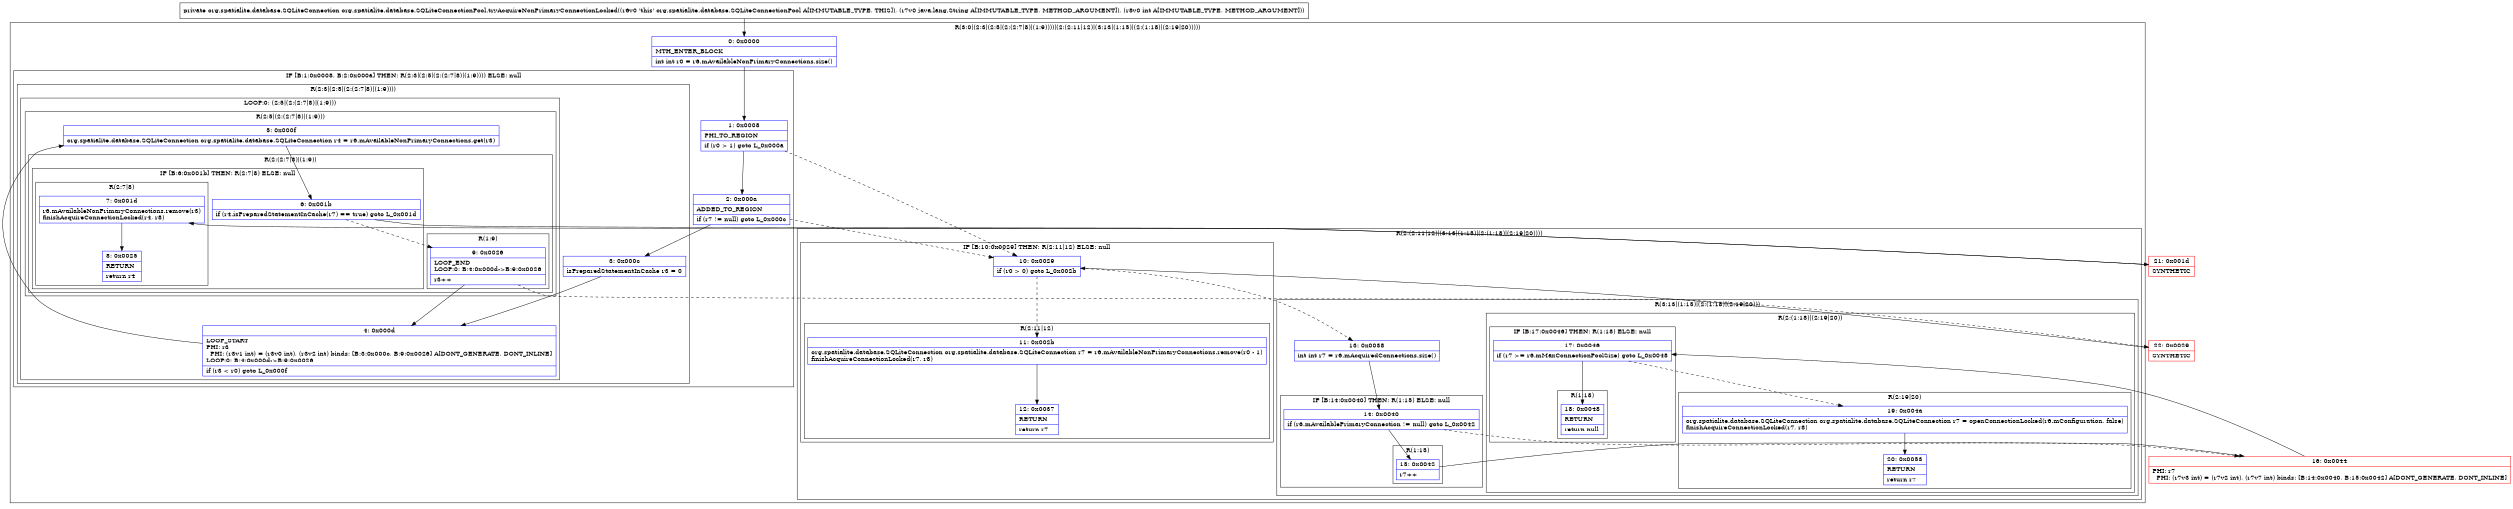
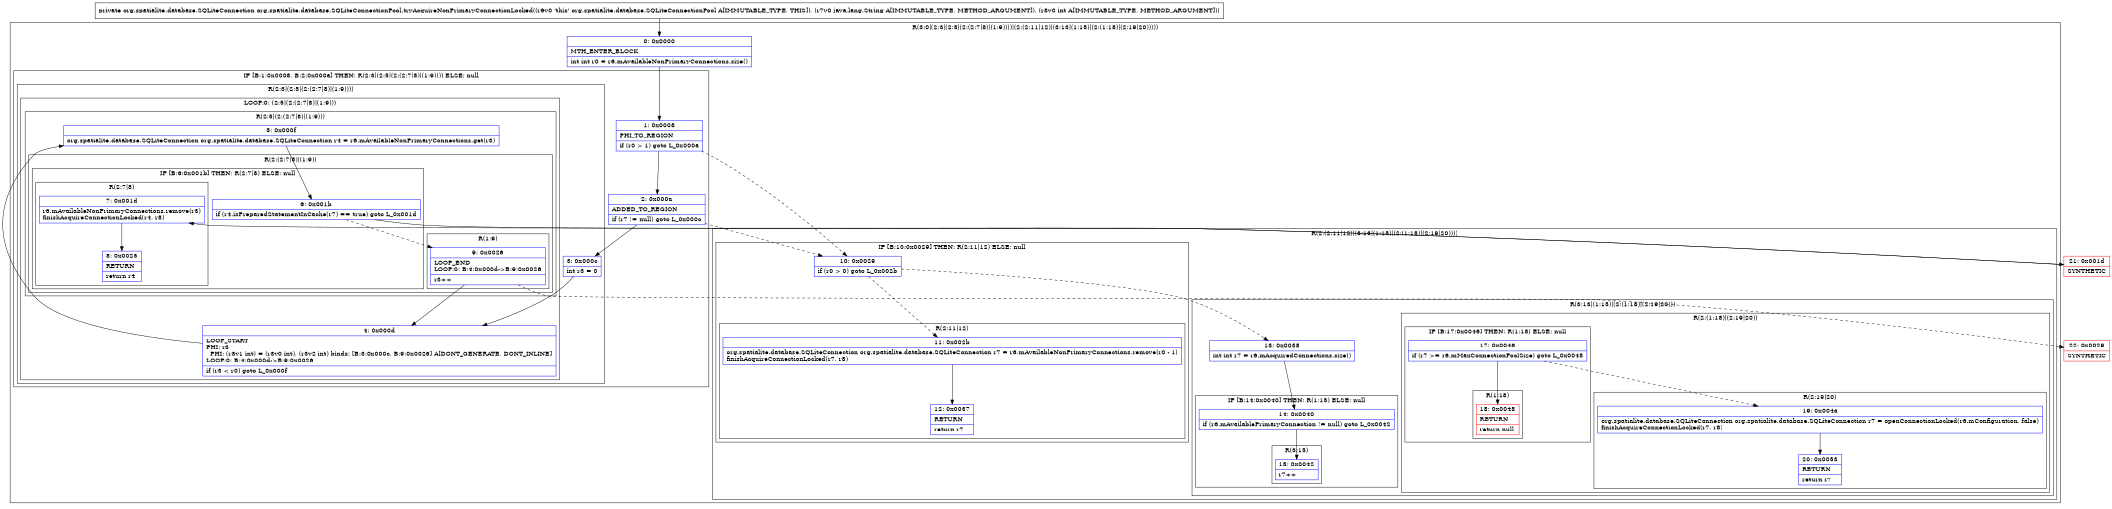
node "3: 0x000c": text "isPreparedStatementInCache r3 = 0" -> "int r3 = 0"
edge "22: 0x0029" -> "10: 0x0029": removed
node "18: 0x0048": color blue -> red
cluster "R(1:15)": label "R(1:15)" -> "R(3:15)"
node "16: 0x0044": removed
